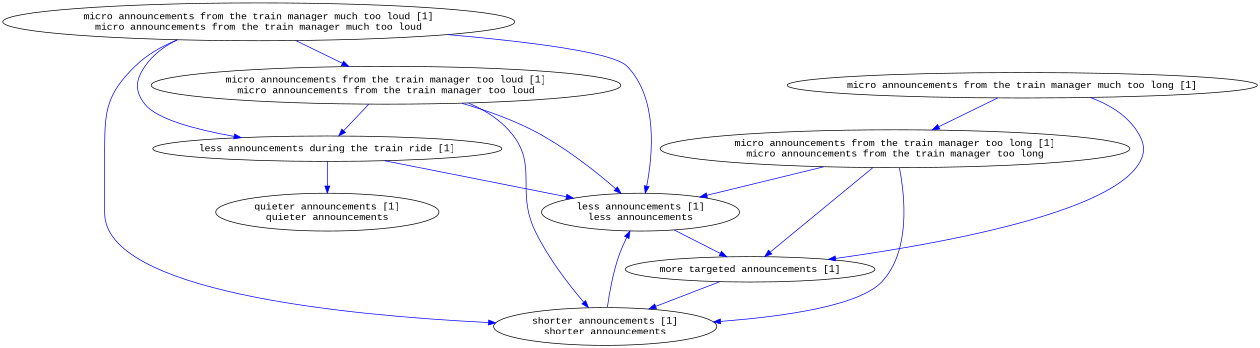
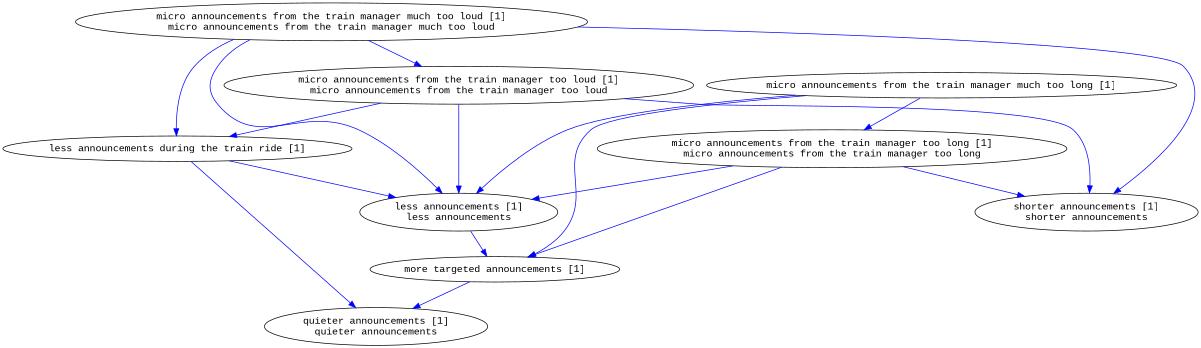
edge "shorter announcements [1] shorter announcements" -> "less announcements [1] less announcements": now "micro announcements from the train manager much too long [1]" -> "less announcements [1] less announcements"
edge "more targeted announcements [1]" -> "shorter announcements [1] shorter announcements": now "more targeted announcements [1]" -> "quieter announcements [1] quieter announcements"
